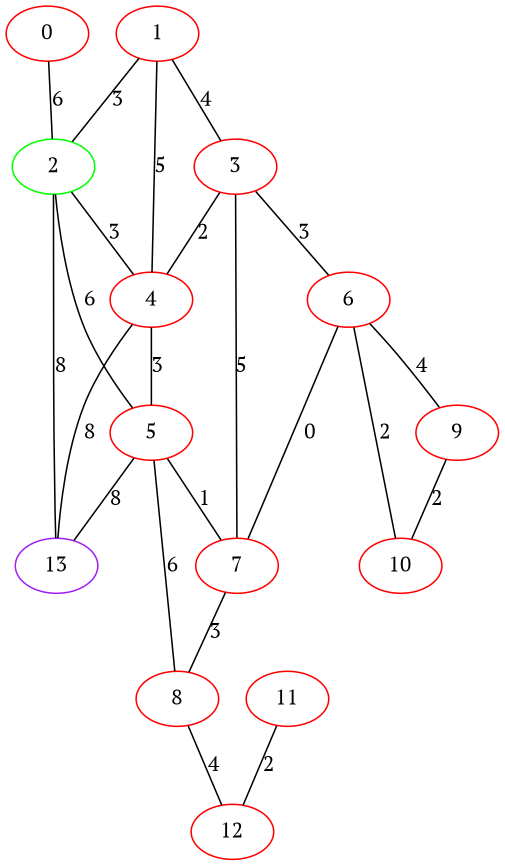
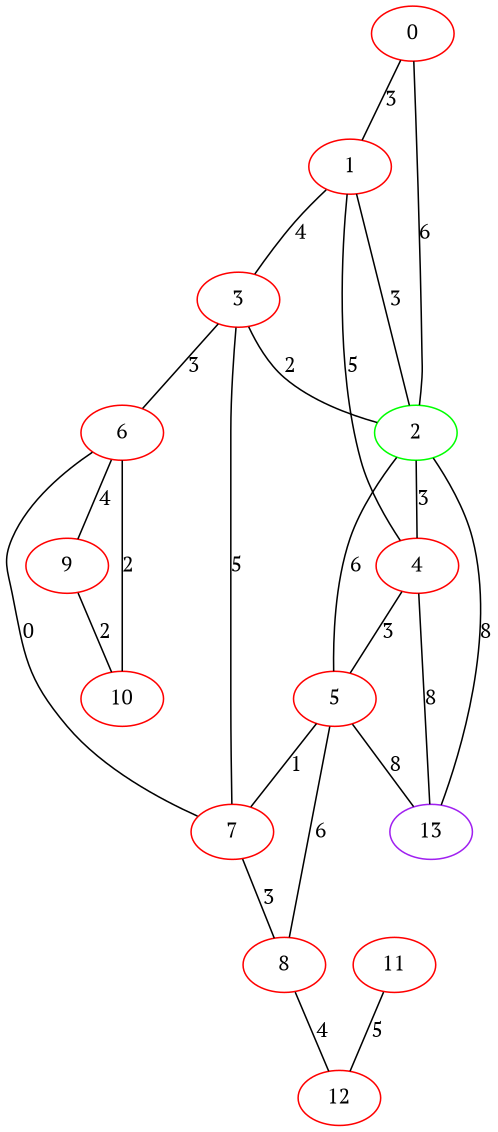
edge "0" -- "1": added, label "3"
edge "3" -- "4": now "3" -- "2"
edge "11" -- "12": label "2" -> "5"
